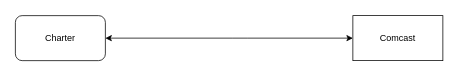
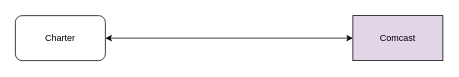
node "Comcast": fillcolor #ffffff -> #e1d5e7
